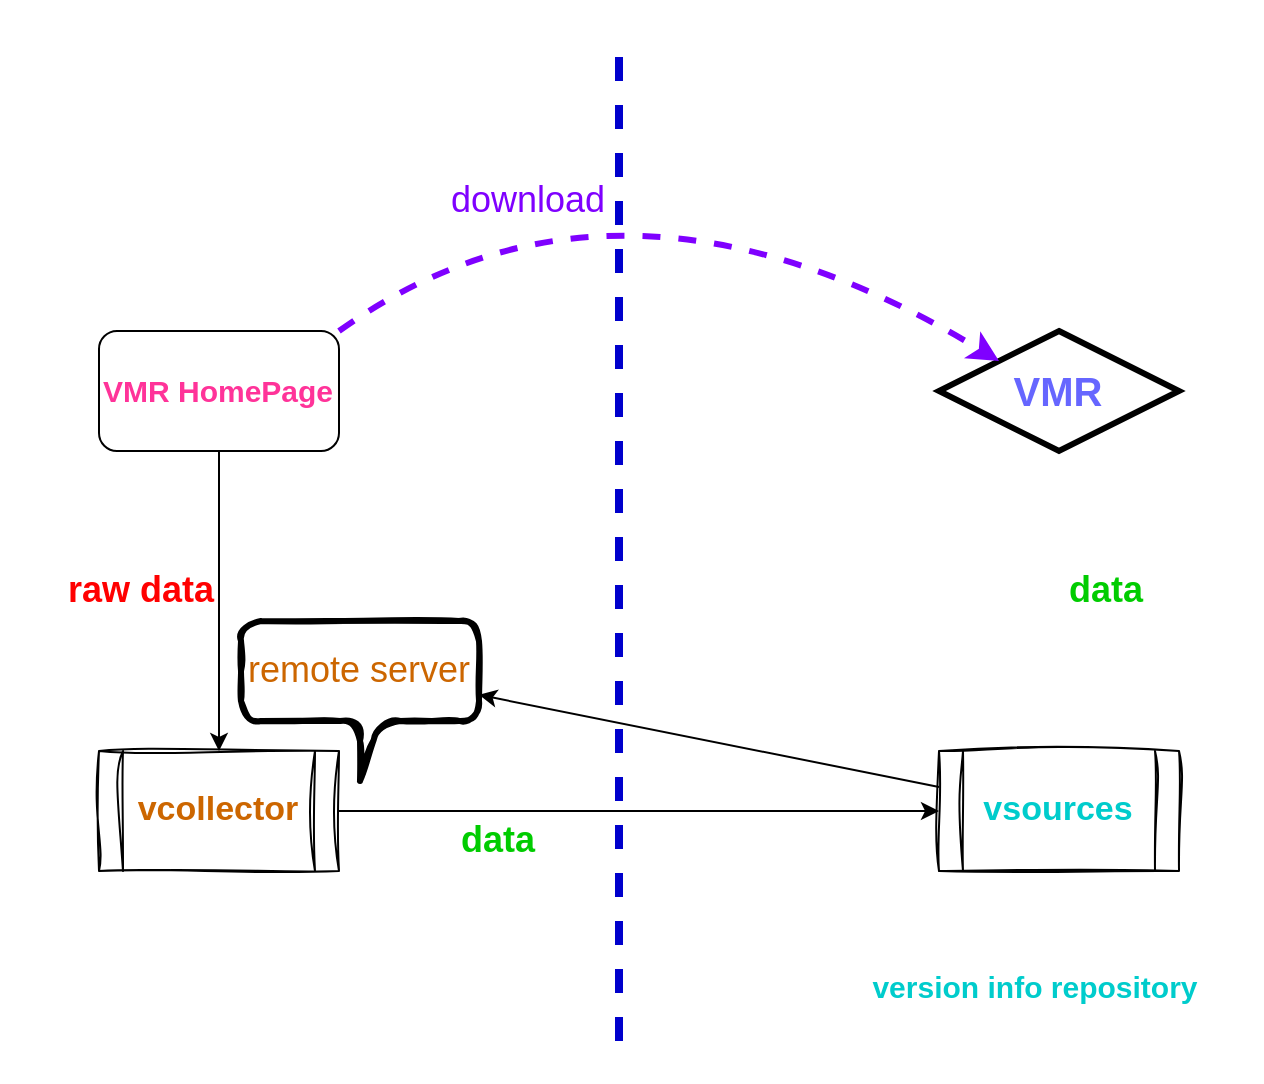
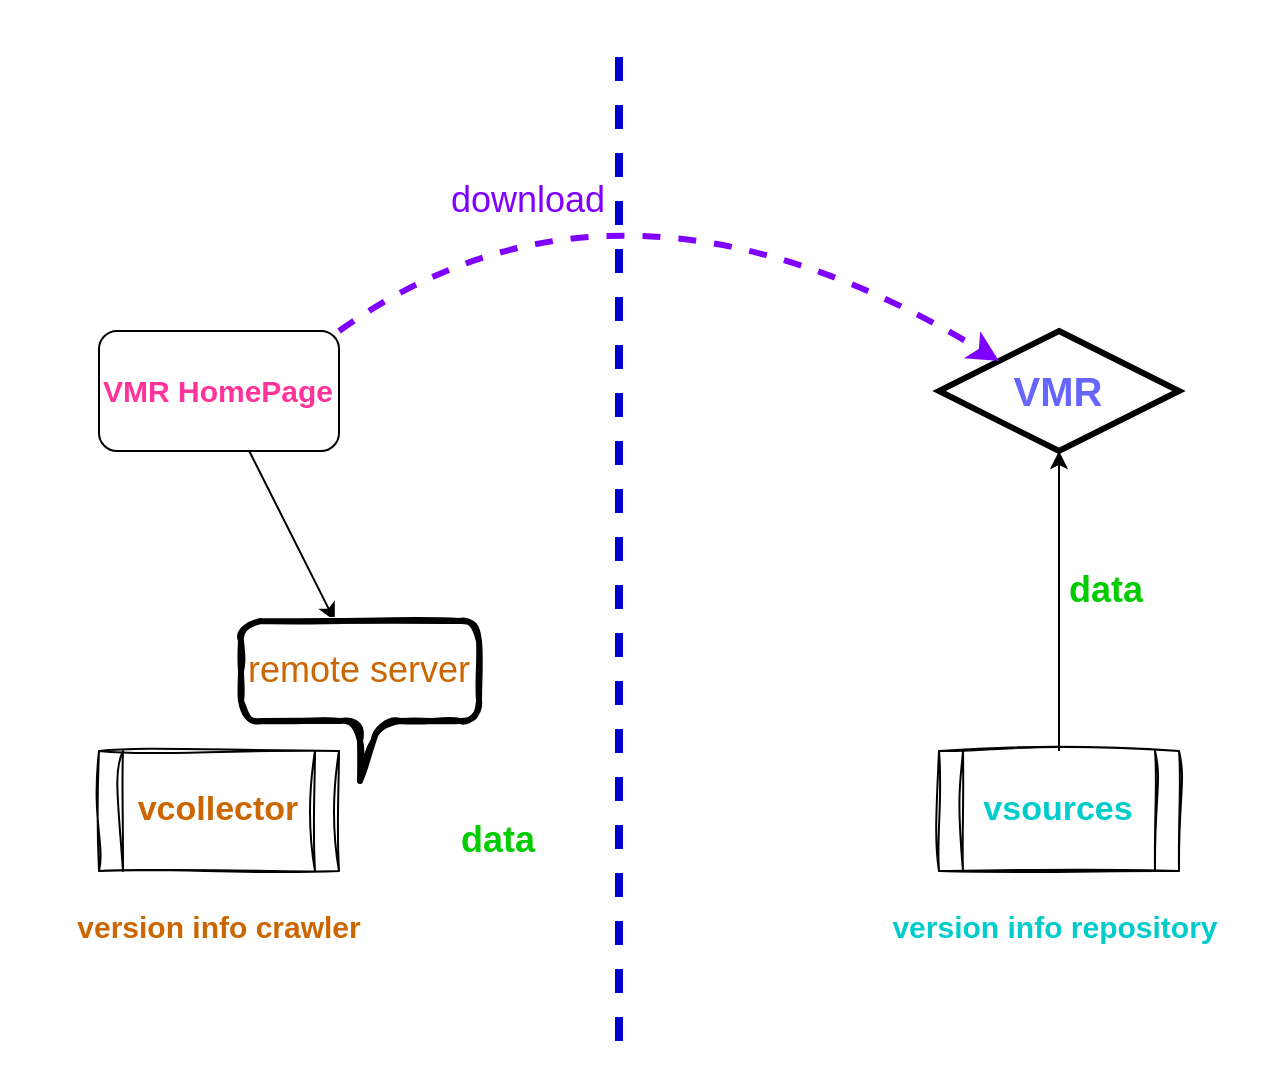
node "raw data": removed
edge "VMR HomePage" -> "vcollector": now "VMR HomePage" -> "remote server"
edge "vsources" -> "remote server": now "vsources" -> "VMR"
edge "vcollector" -> "vsources": removed
node "version info crawler": added
node "version info repository": moved (1035, 986) -> (1055, 926)
